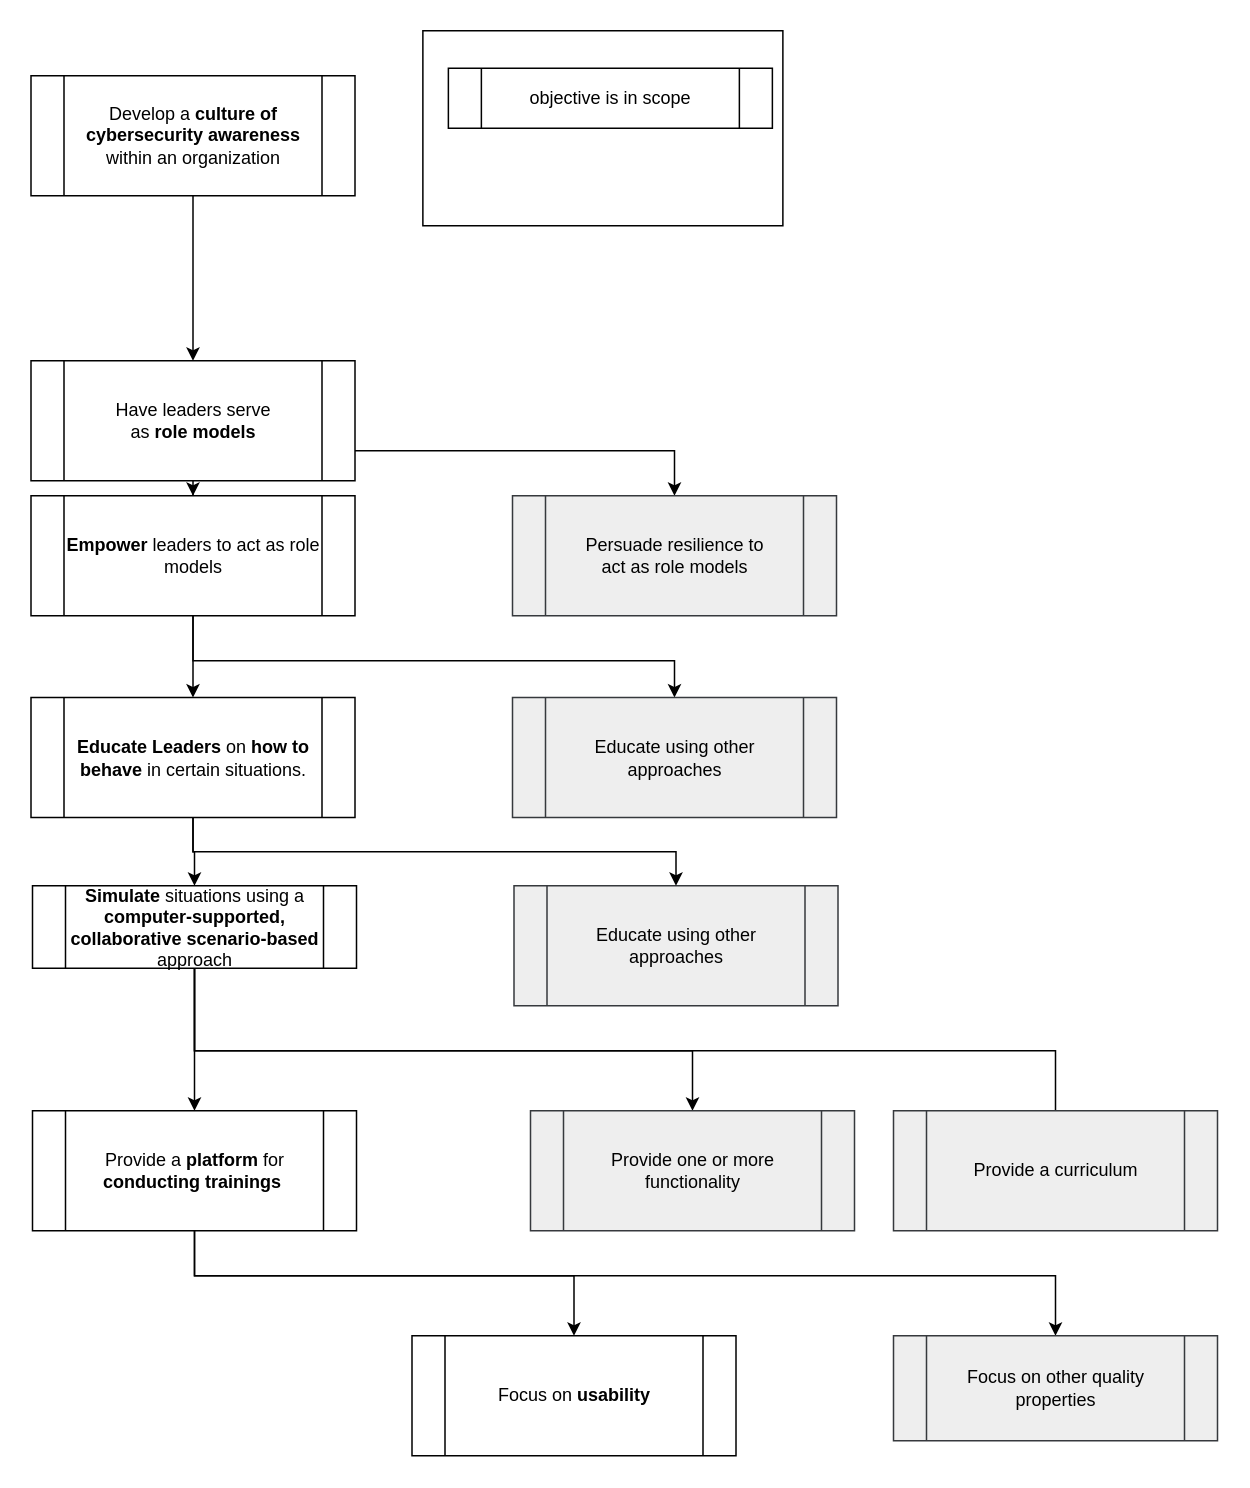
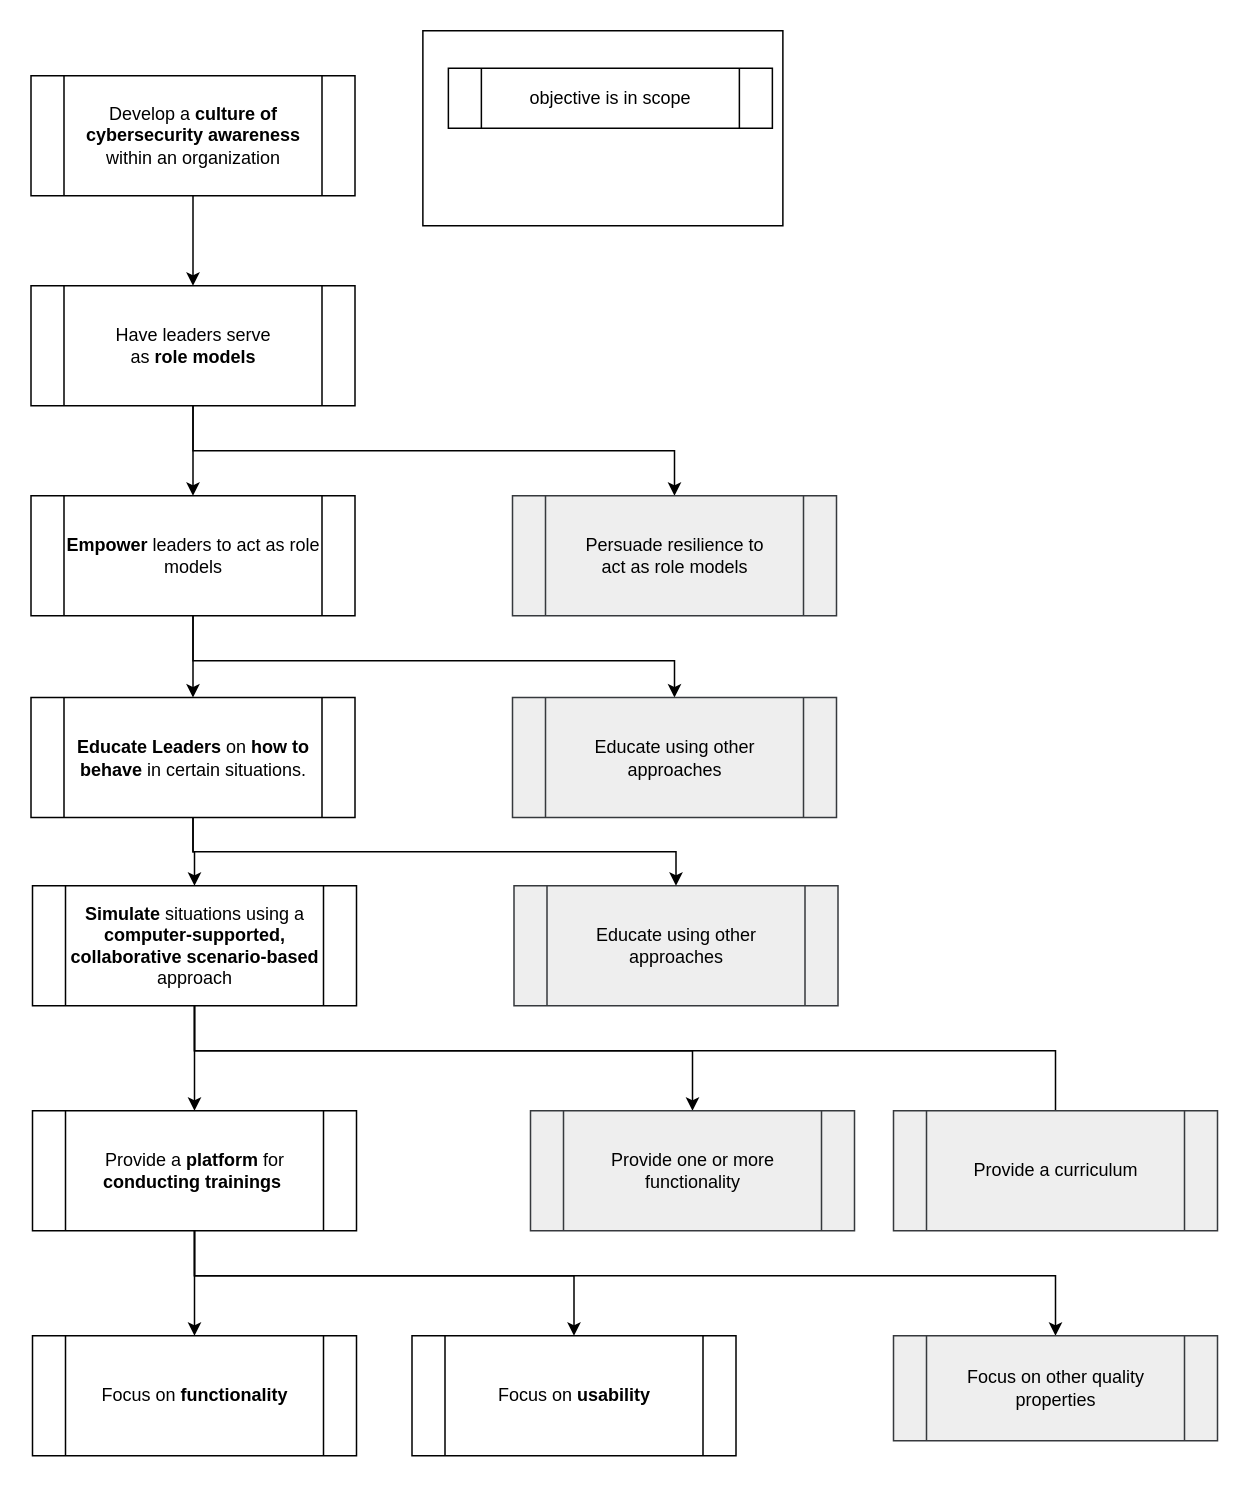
node "Have leaders serve as role models": moved (193, 421) -> (193, 346)
node "Simulate situations using a computer-supported, collaborative scenario-based approach": size 324x83 -> 324x120
edge "Provide a platform for conducting trainings" -> "Focus on functionality": added
node "Focus on functionality": added
